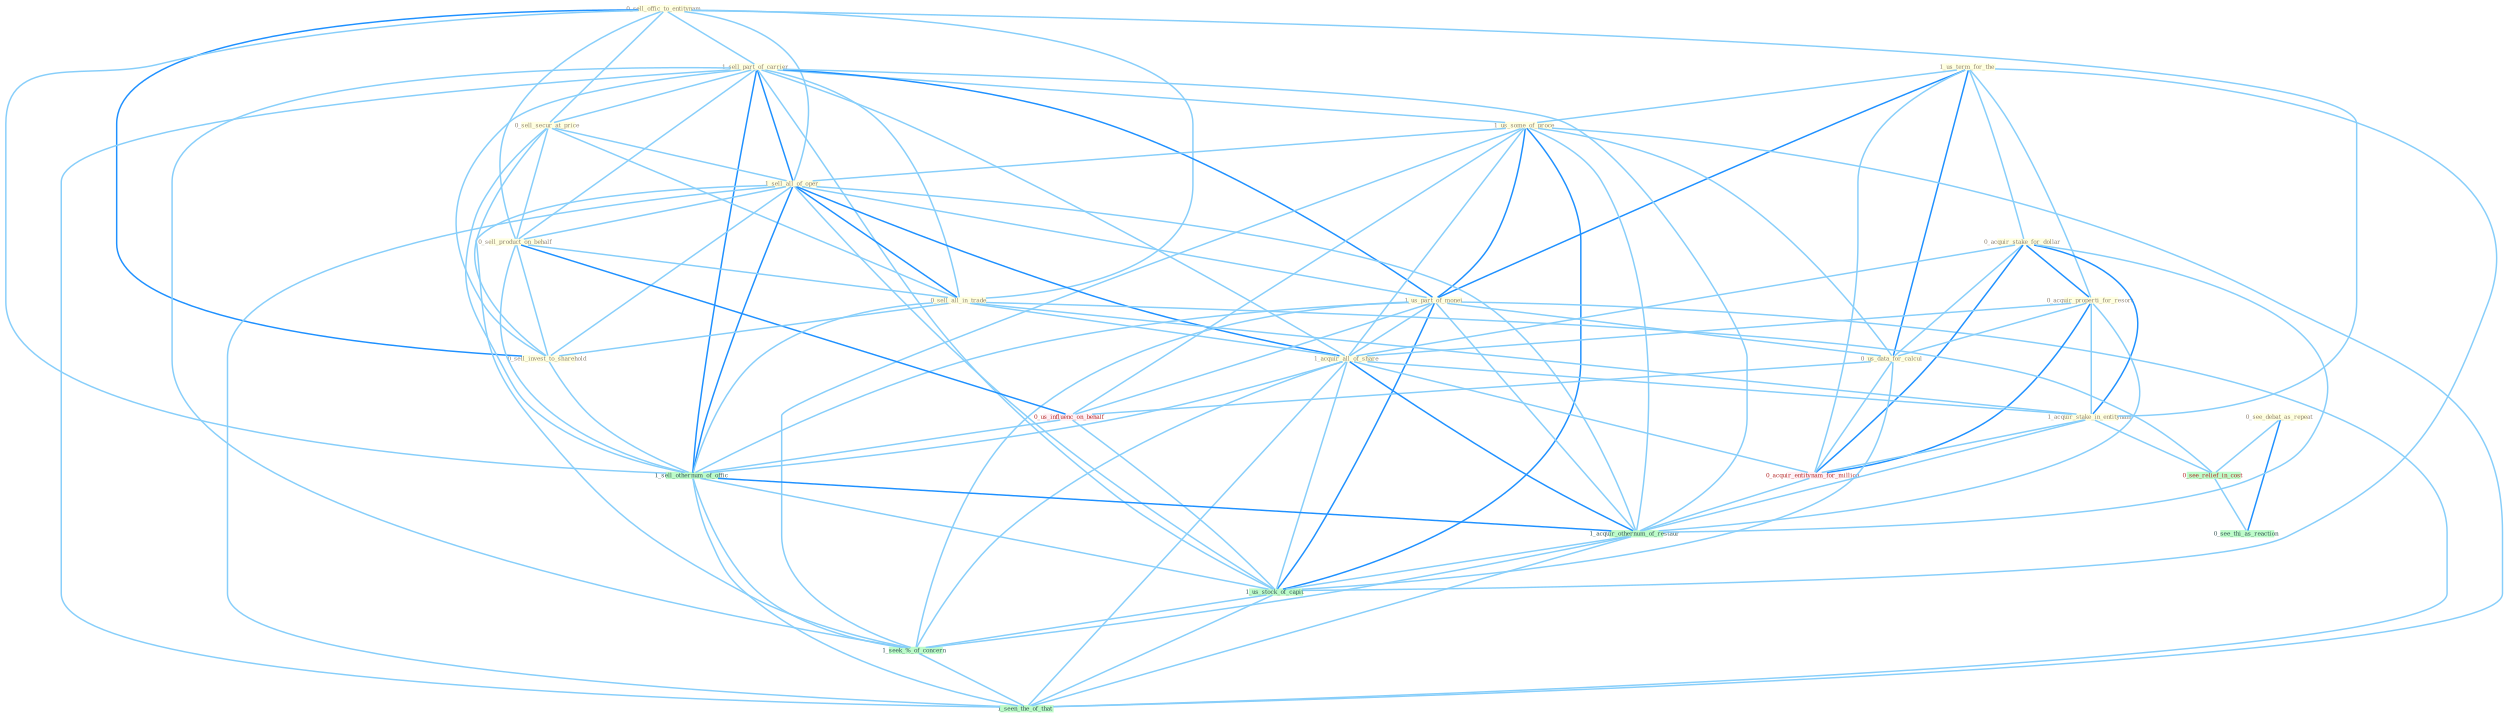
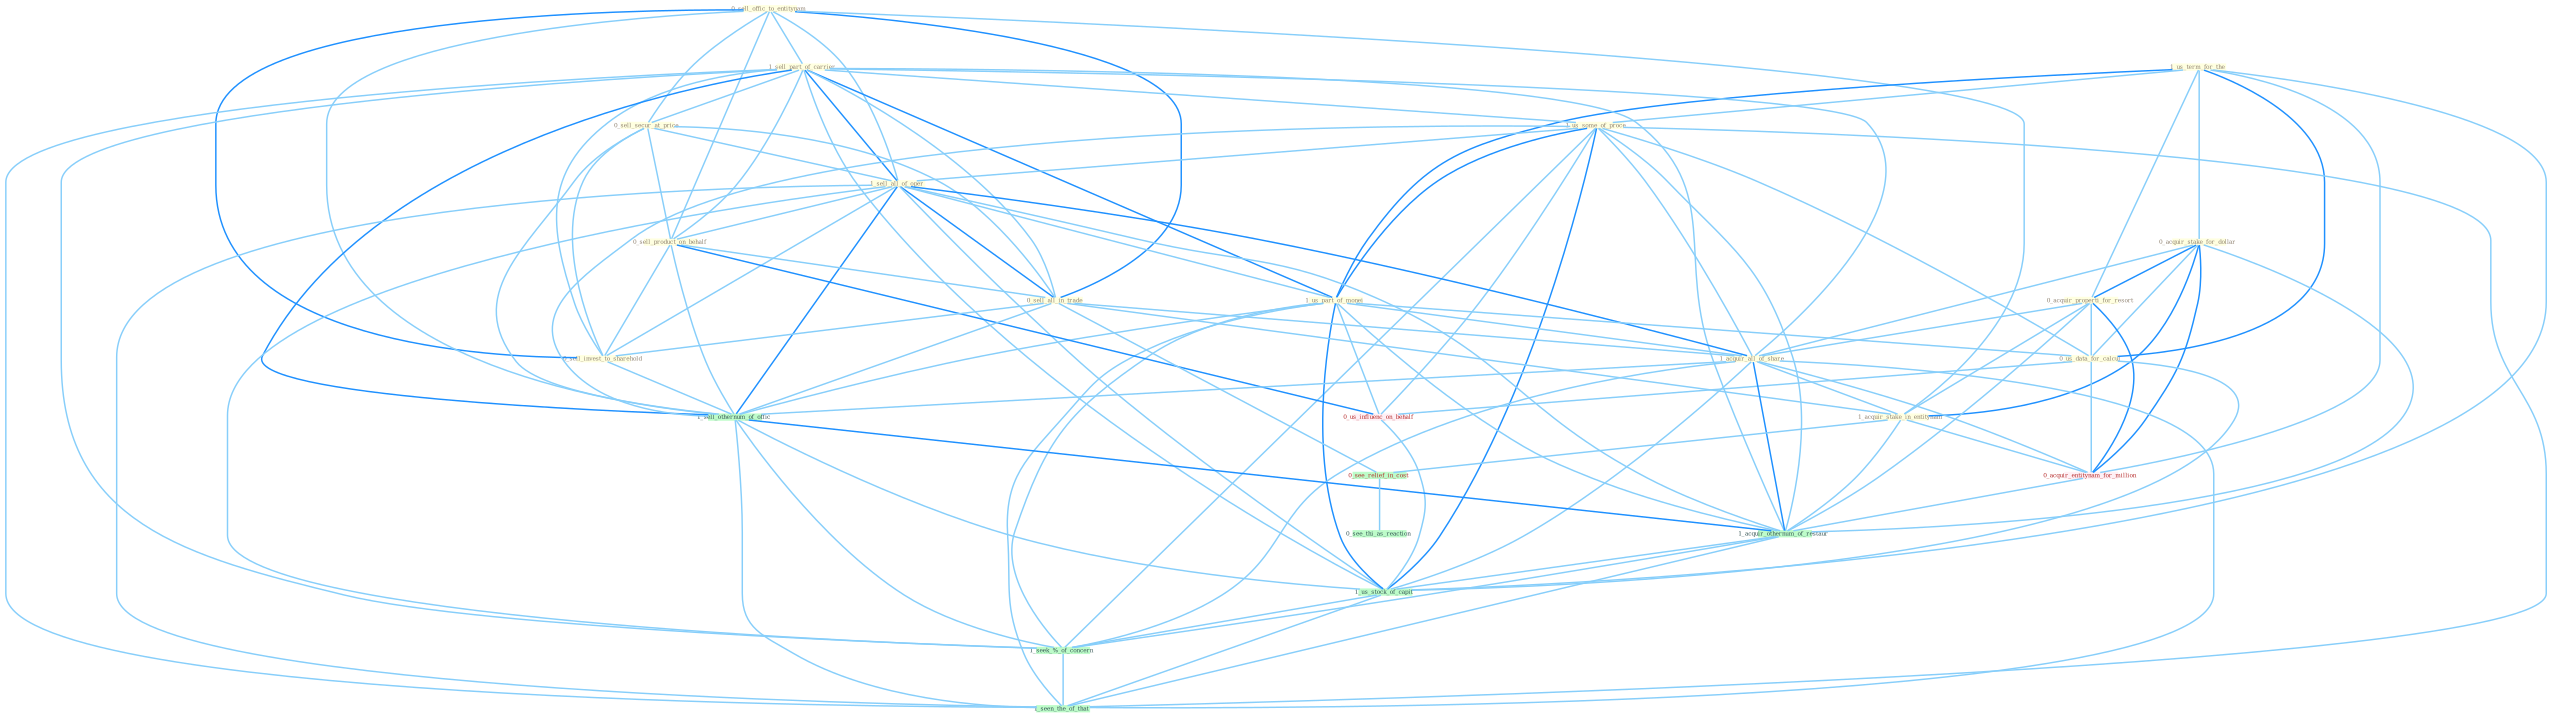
edge "0_sell_offic_to_entitynam" -- "0_sell_all_in_trade": color #87cefa -> #1e90ff
node "0_see_debat_as_repeat": removed
edge "0_us_influenc_on_behalf" -- "1_sell_othernum_of_offic": now "1_us_some_of_proce" -- "1_sell_othernum_of_offic"
